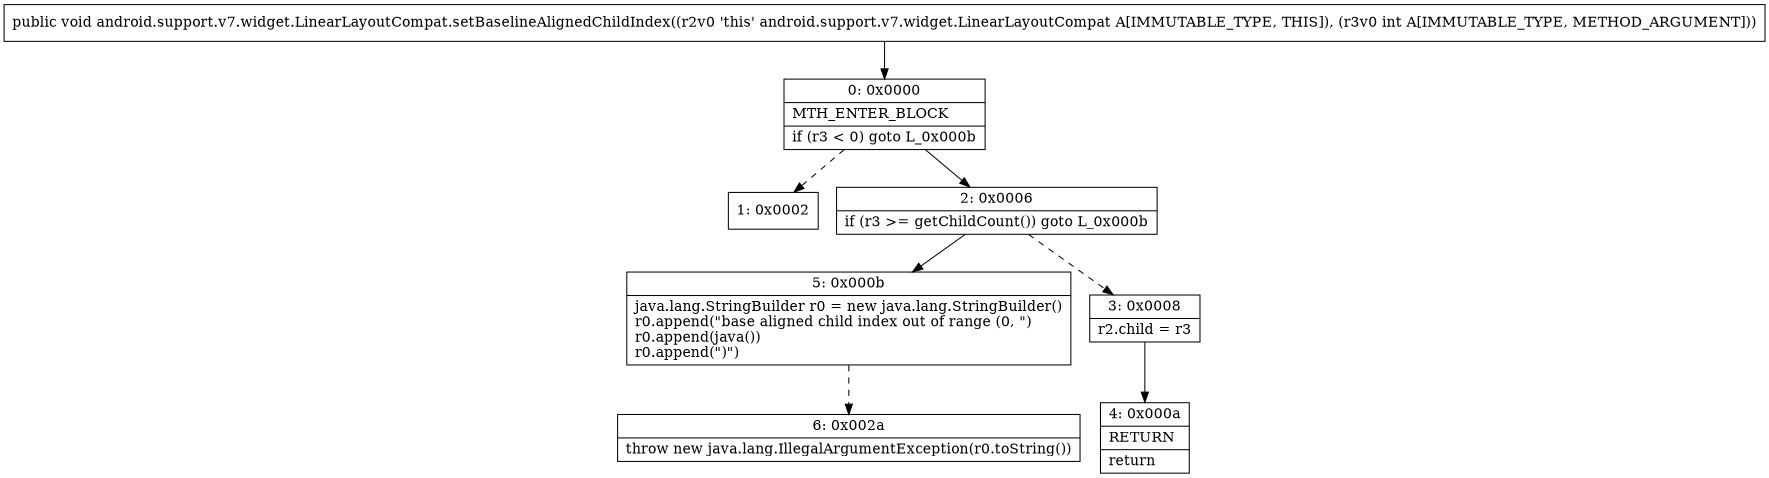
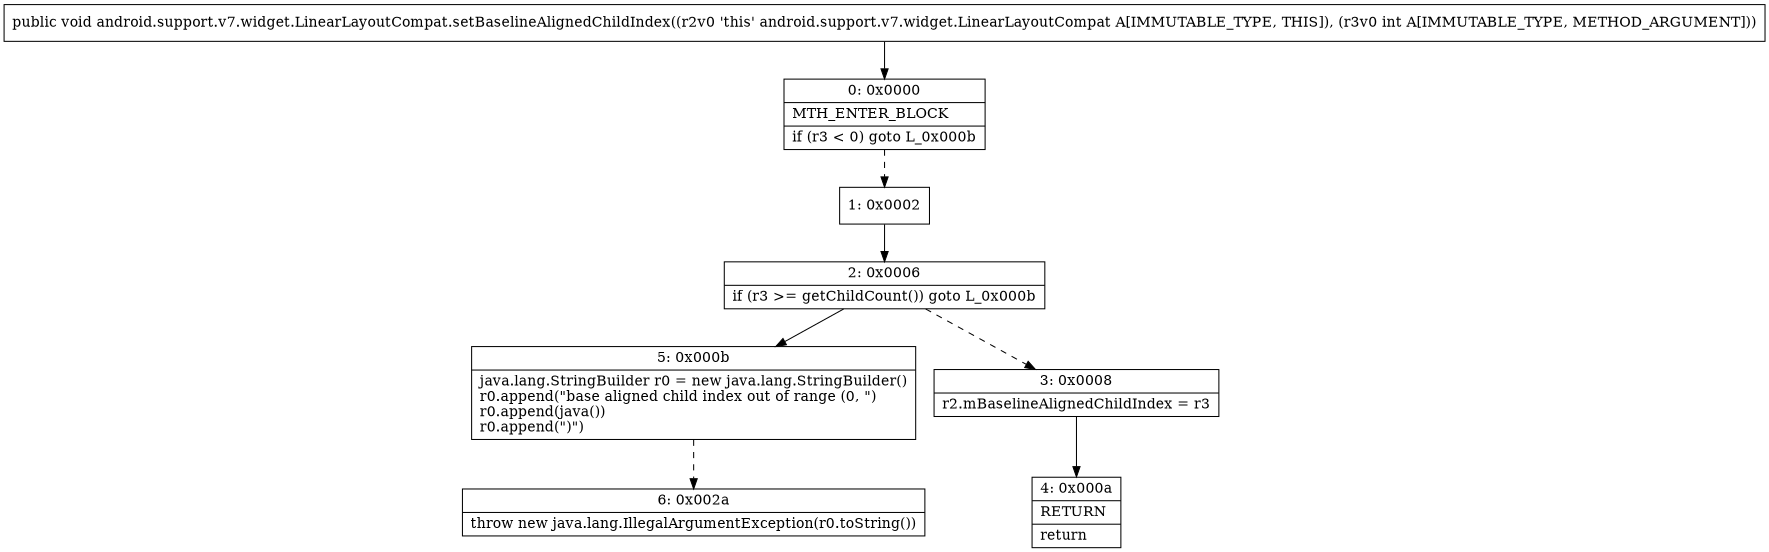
edge "0: 0x0000" -> "2: 0x0006": now "1: 0x0002" -> "2: 0x0006"
node "3: 0x0008": text "r2.child = r3" -> "r2.mBaselineAlignedChildIndex = r3"
